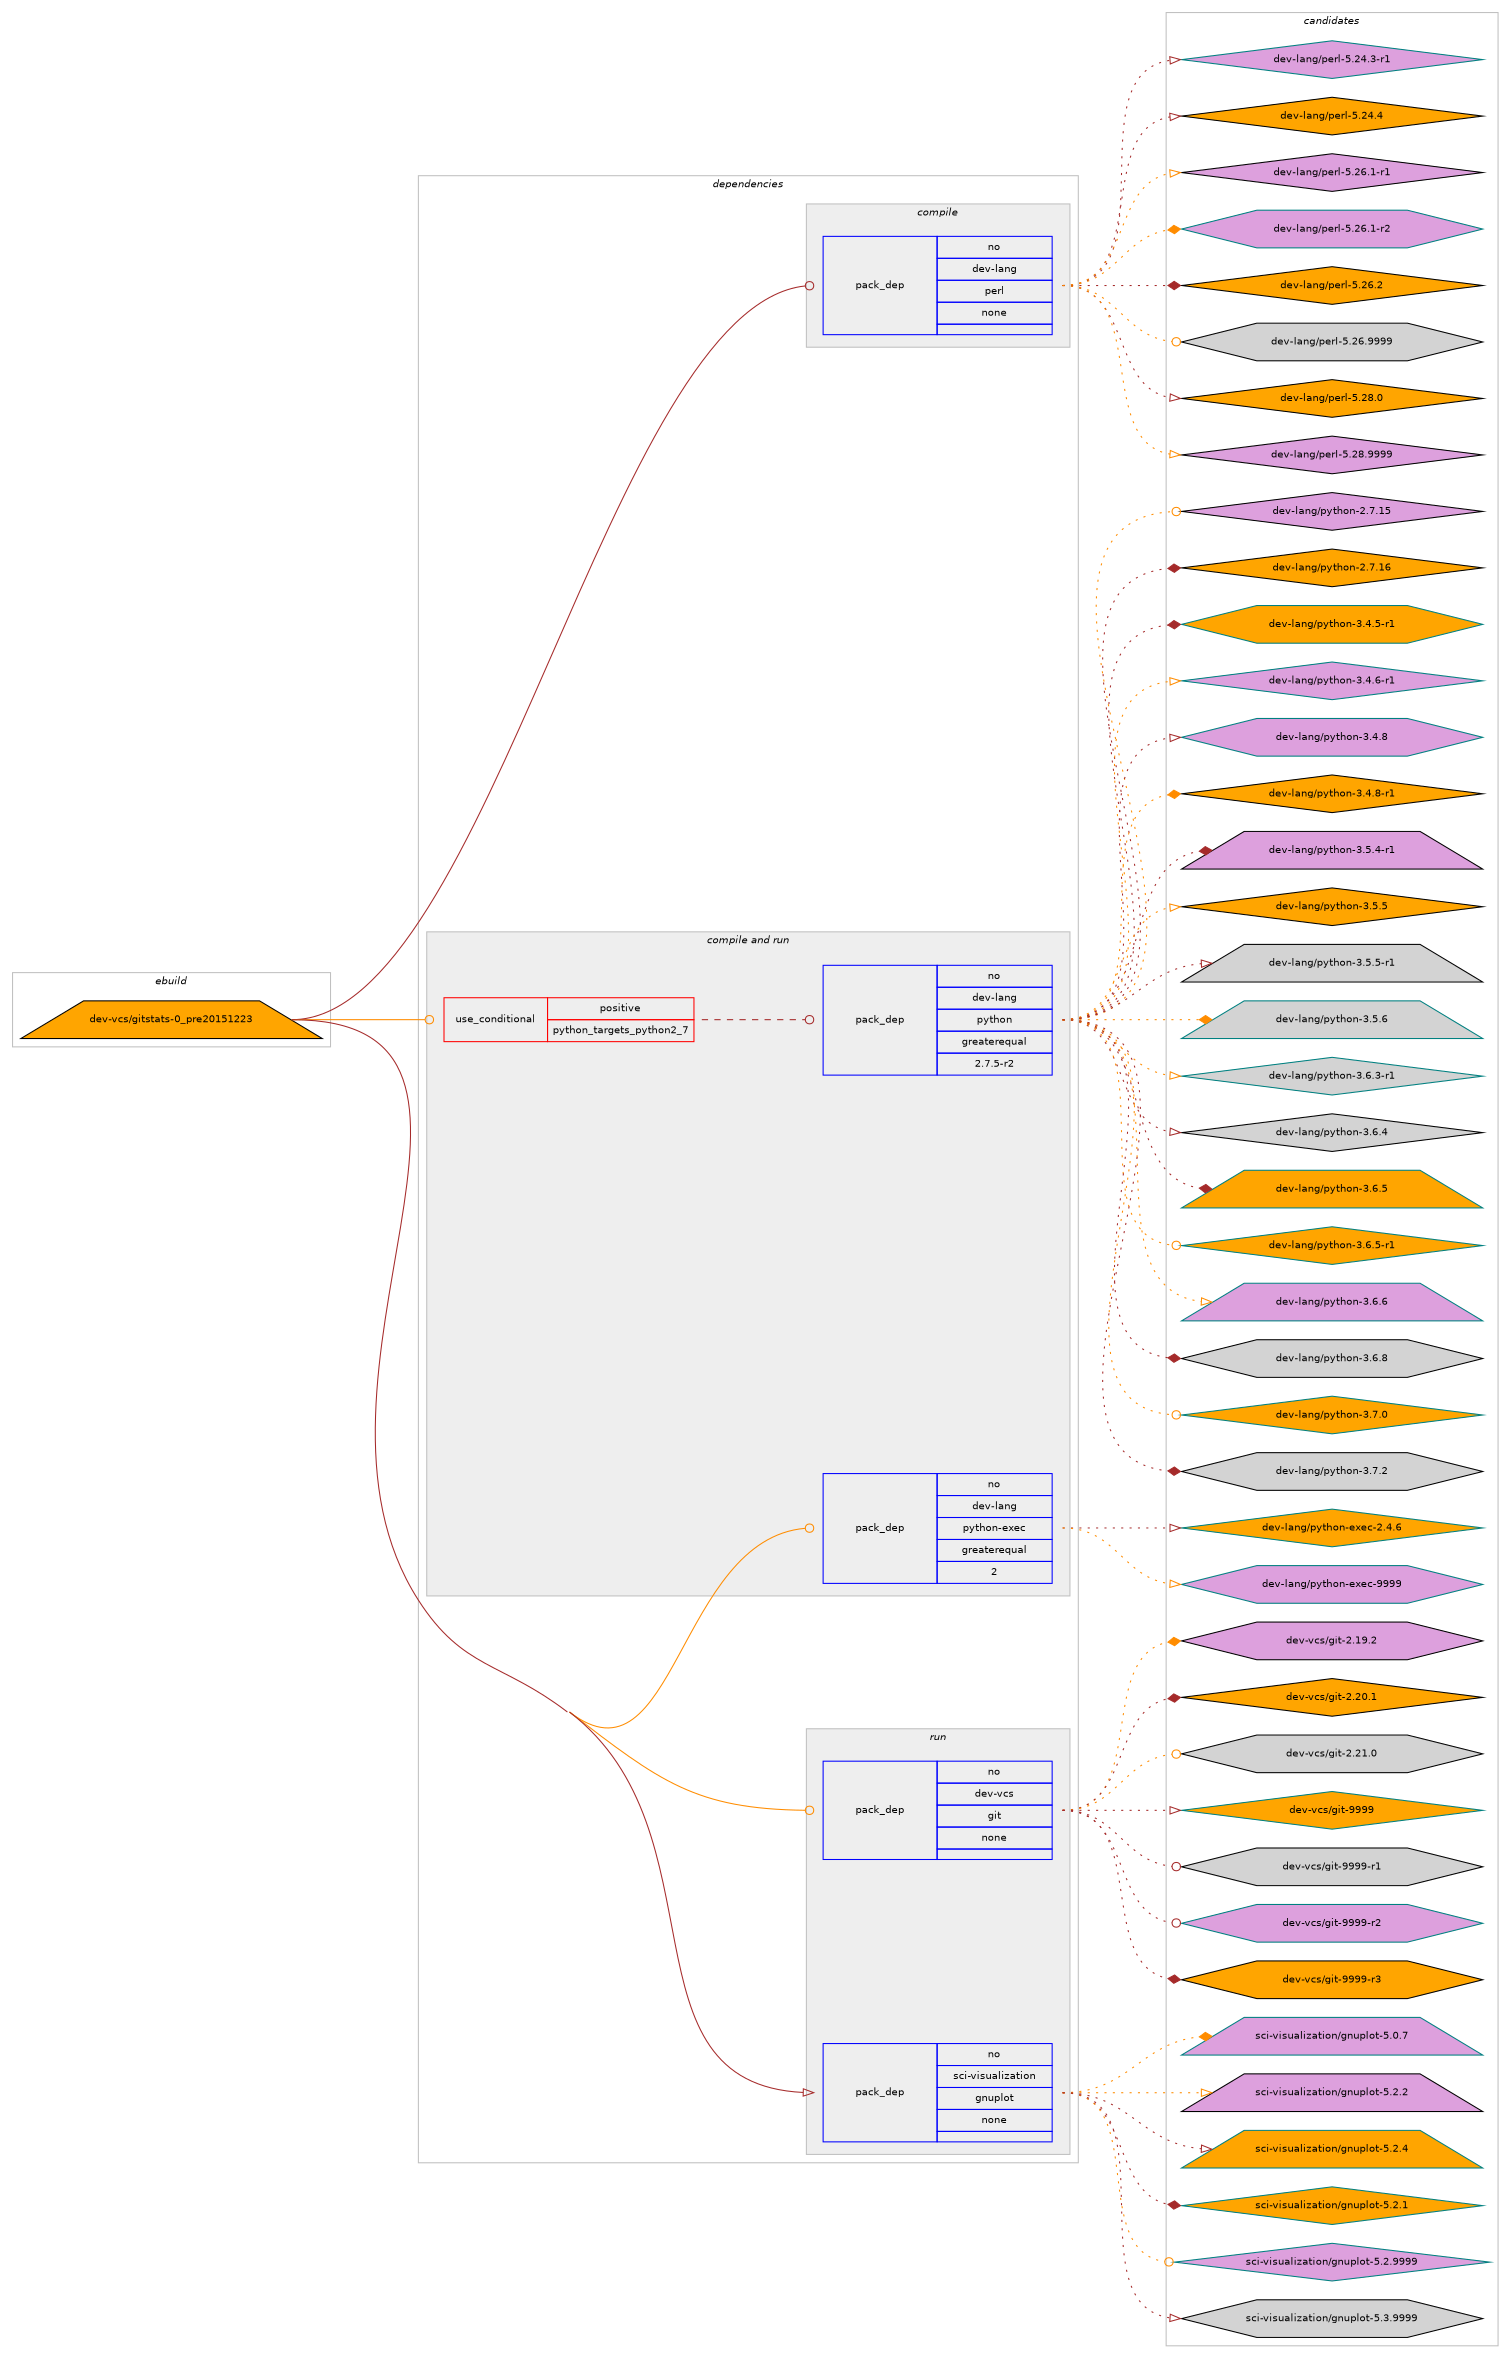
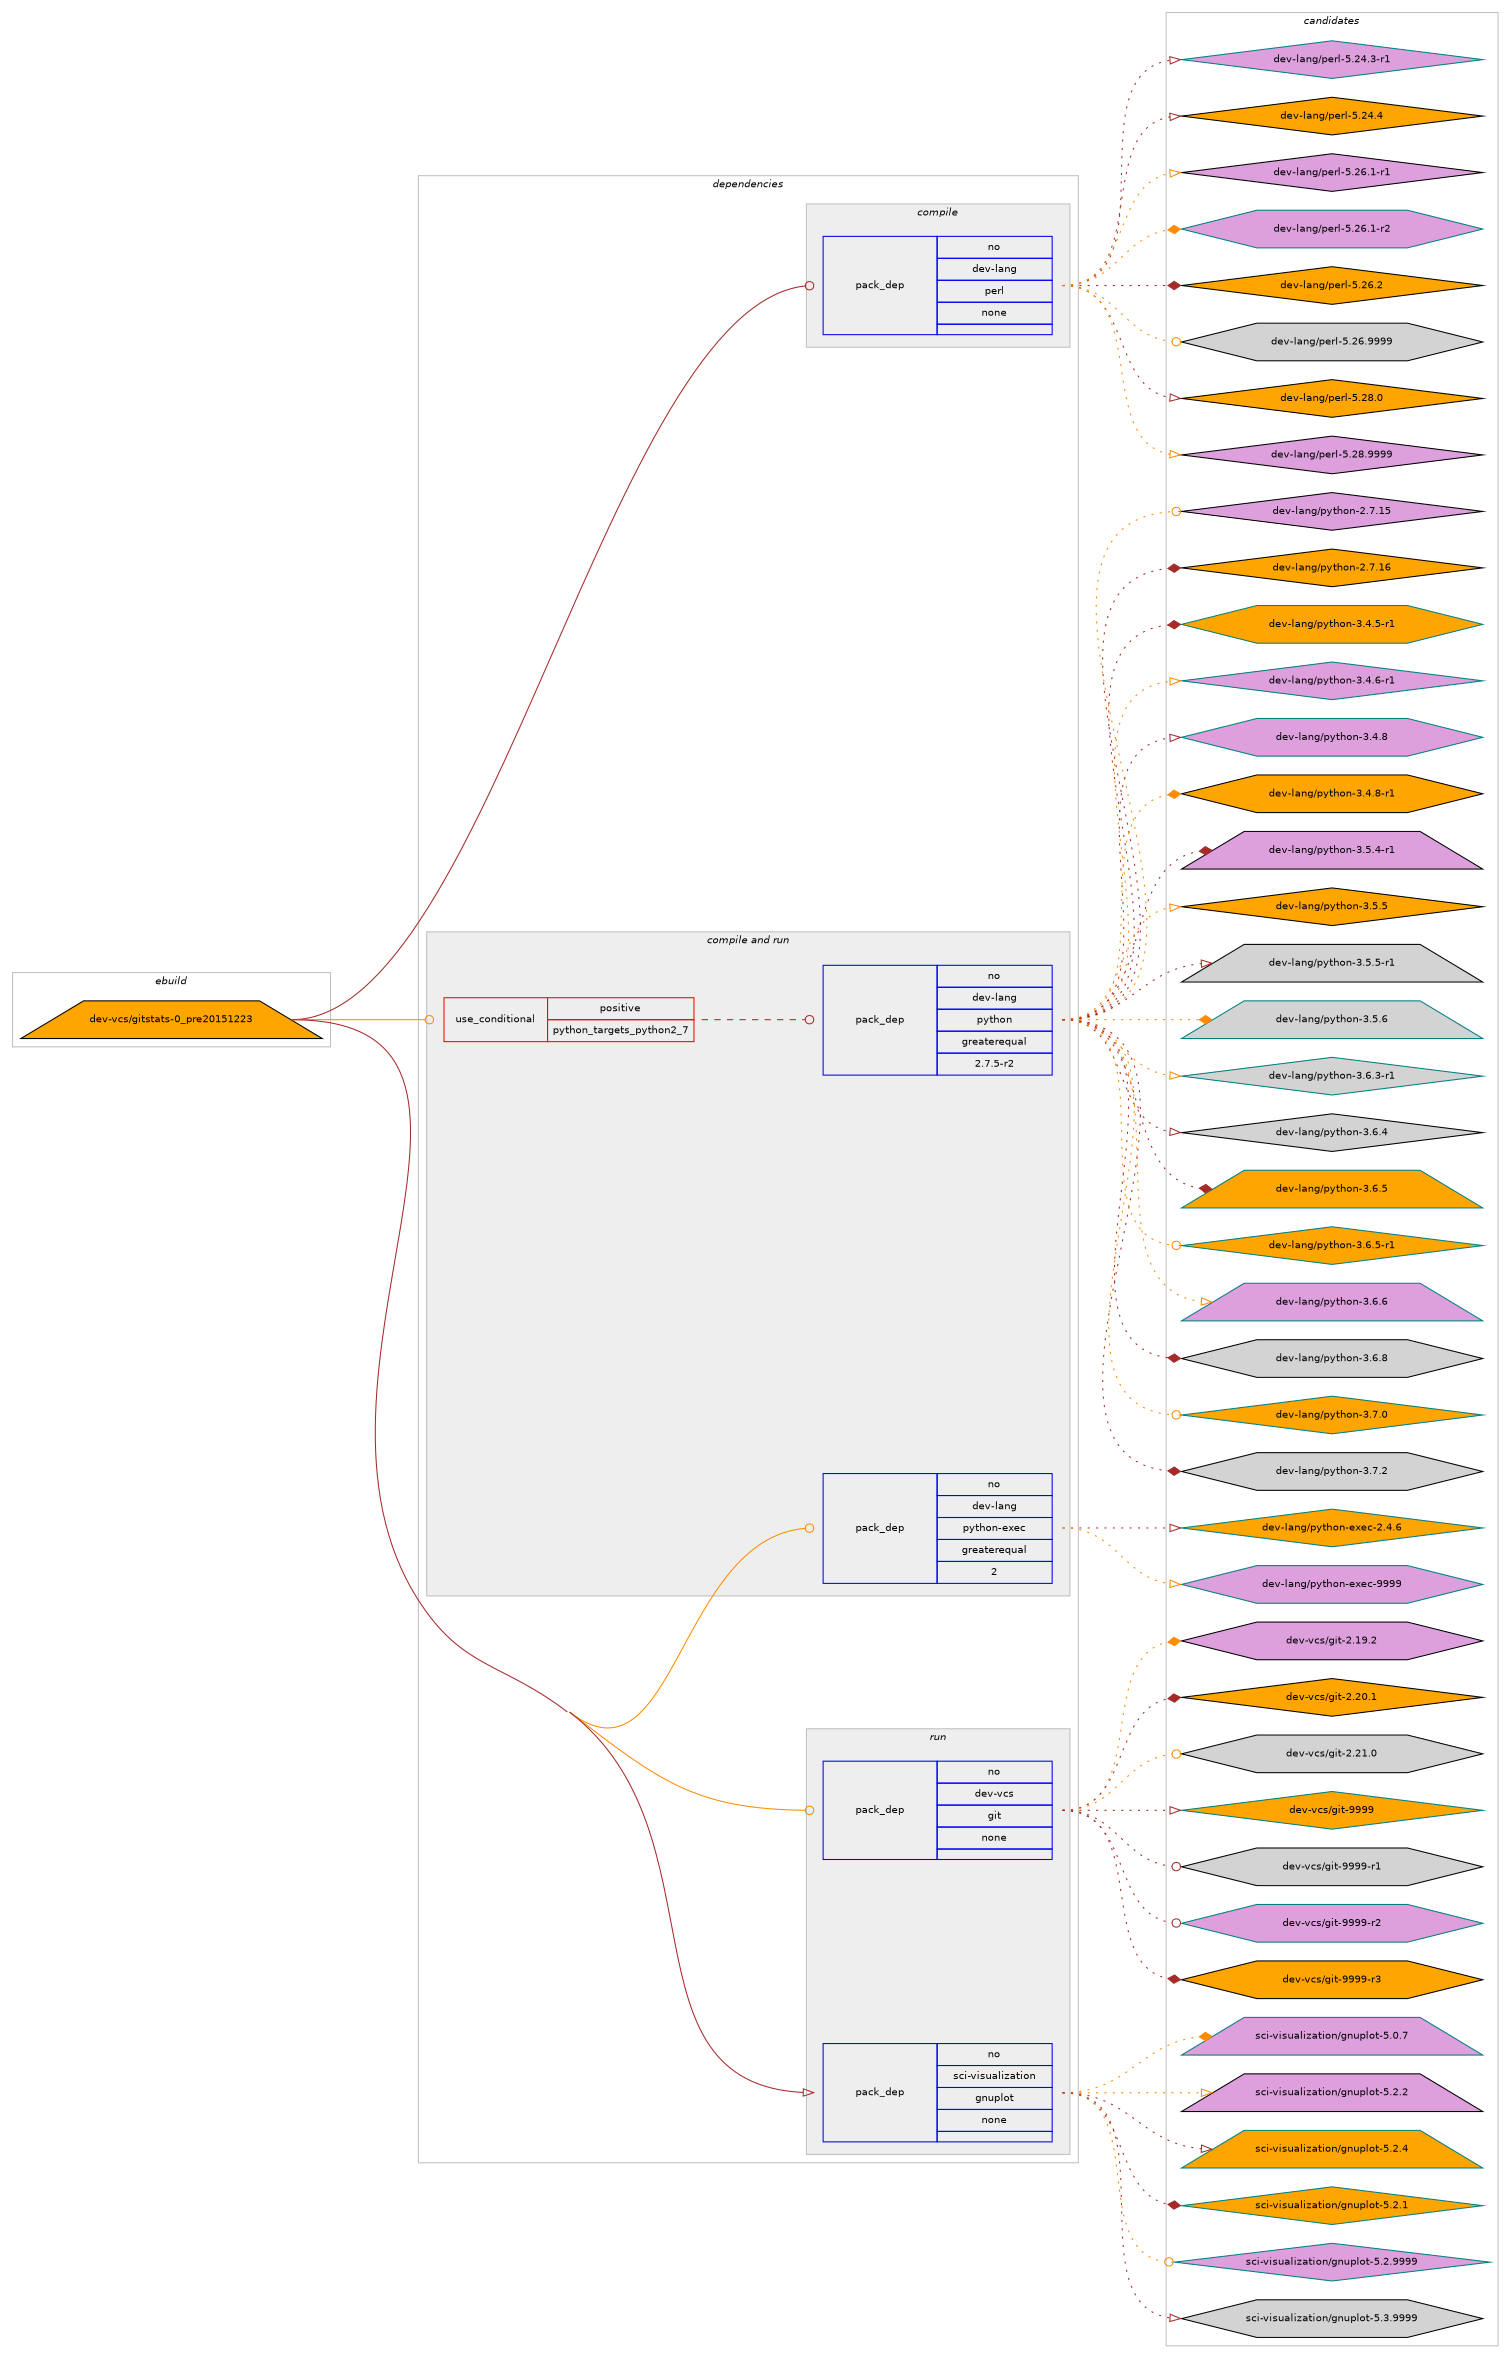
node "dev-lang/python-3.4.8-r1": shape diamond -> hexagon
